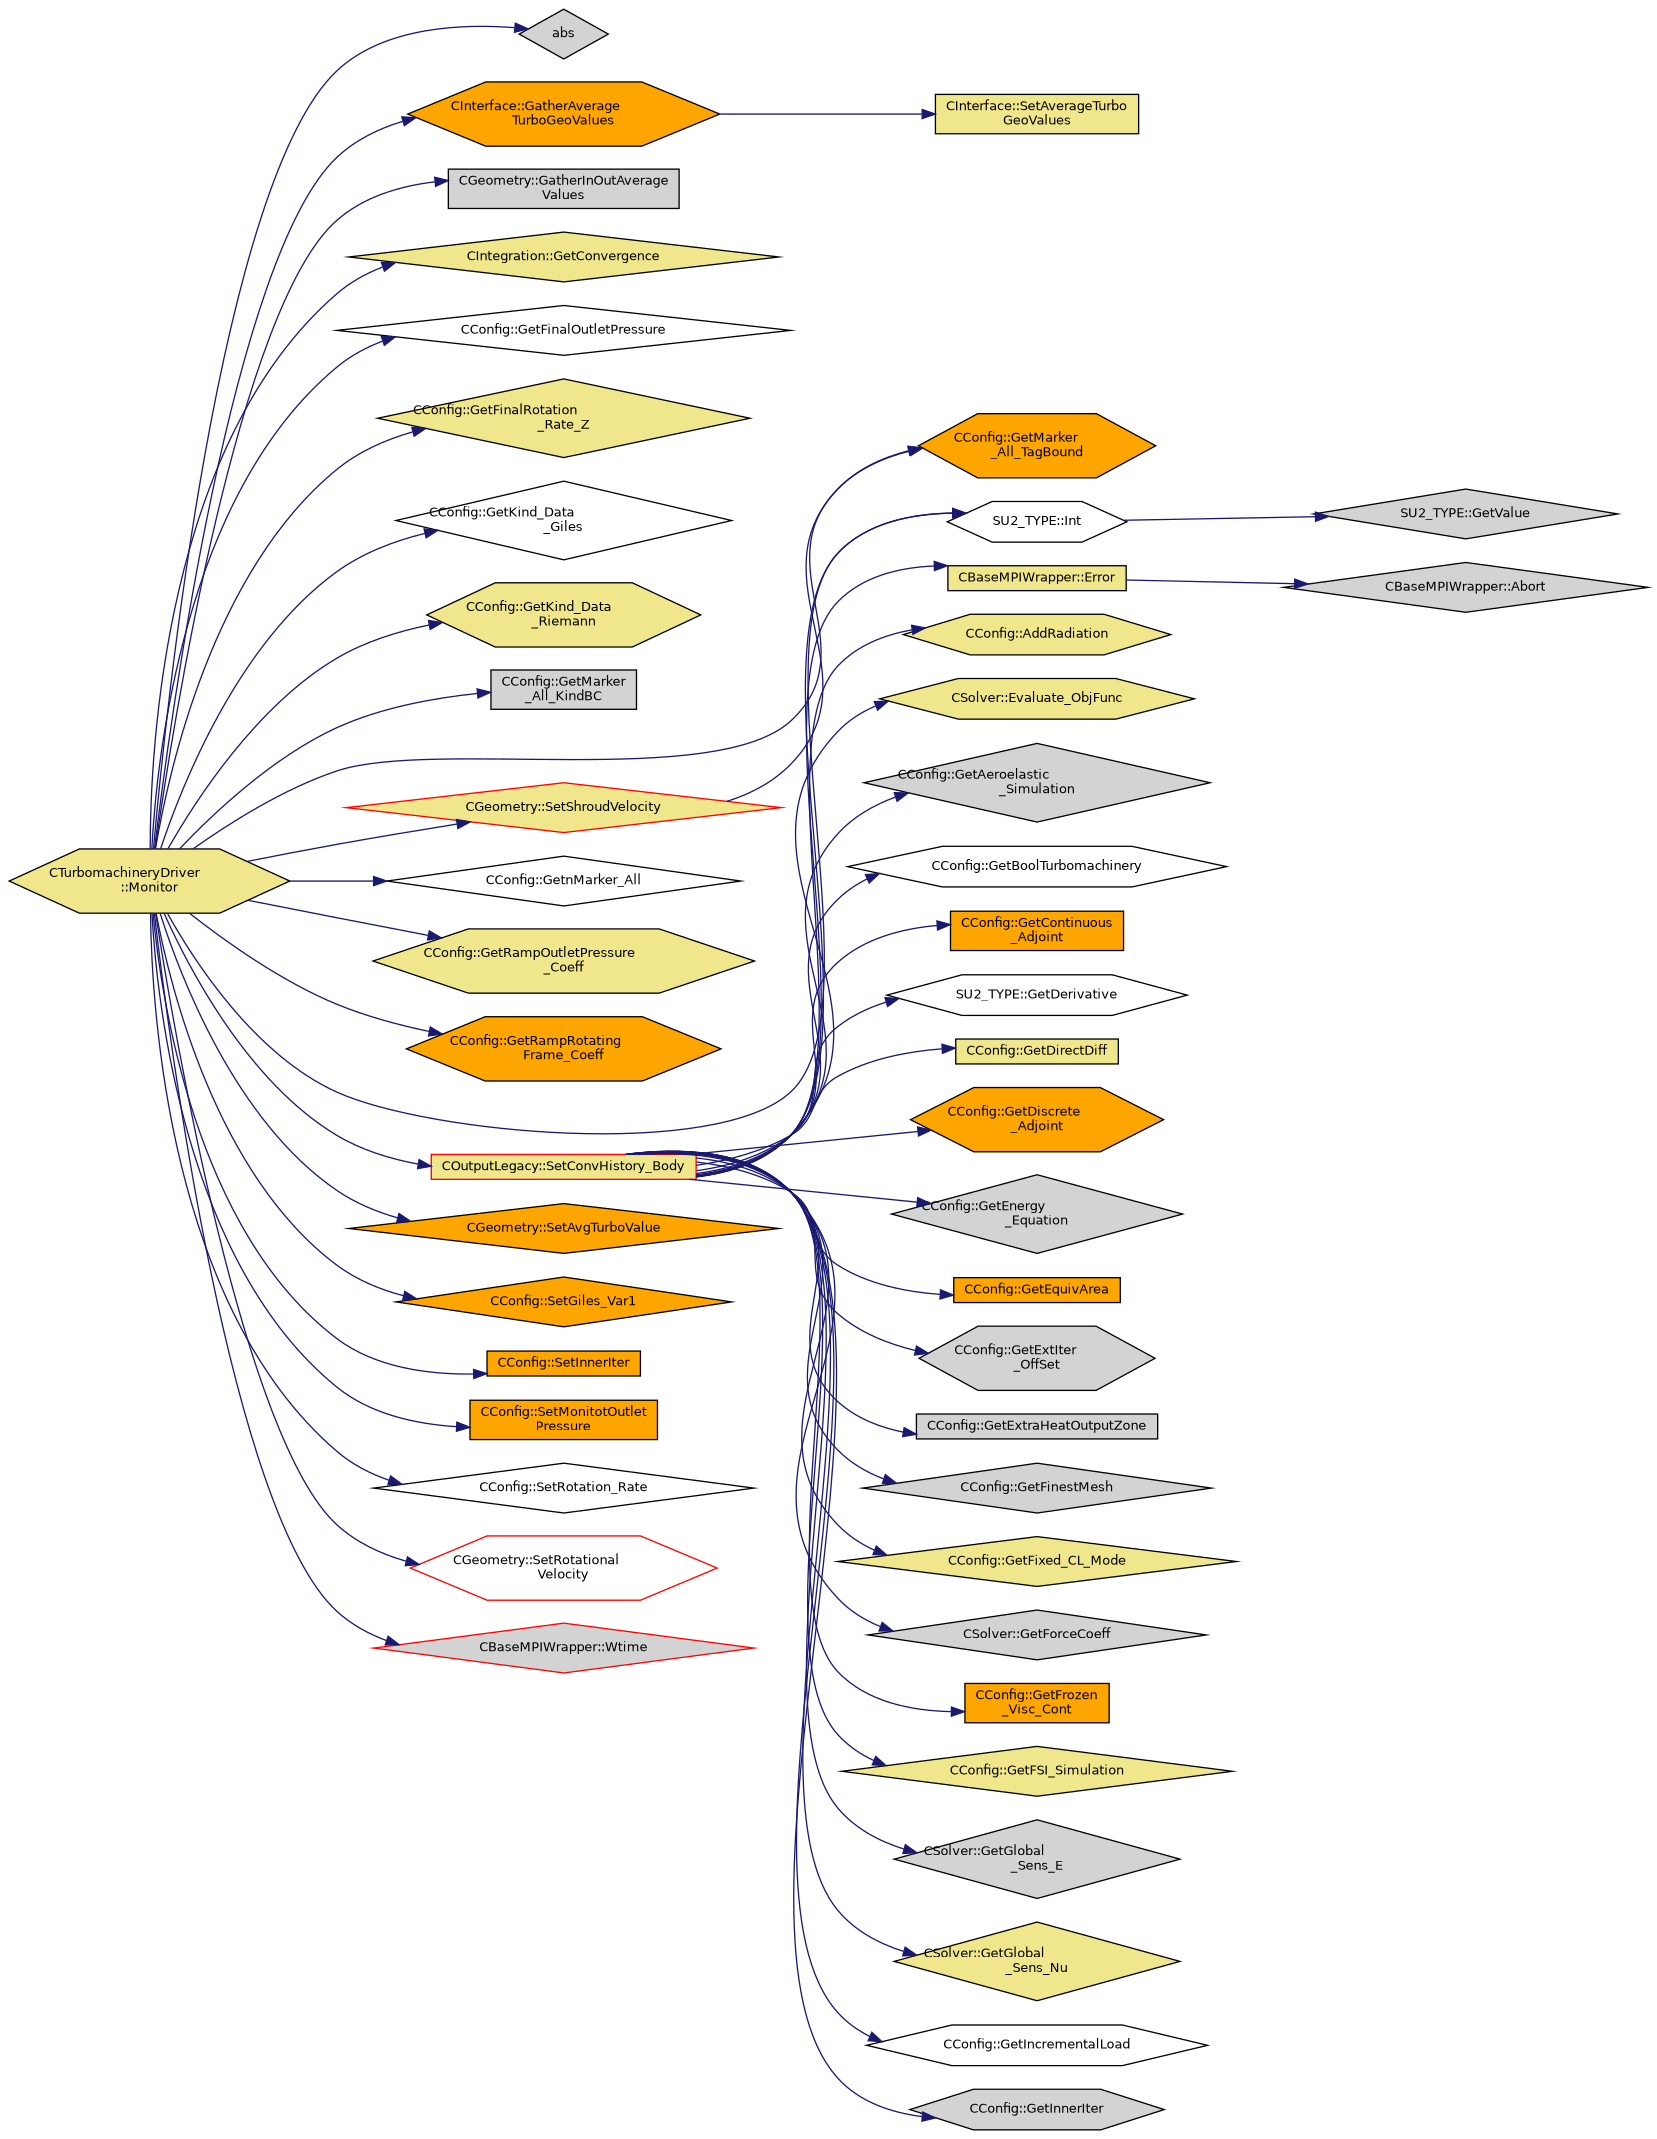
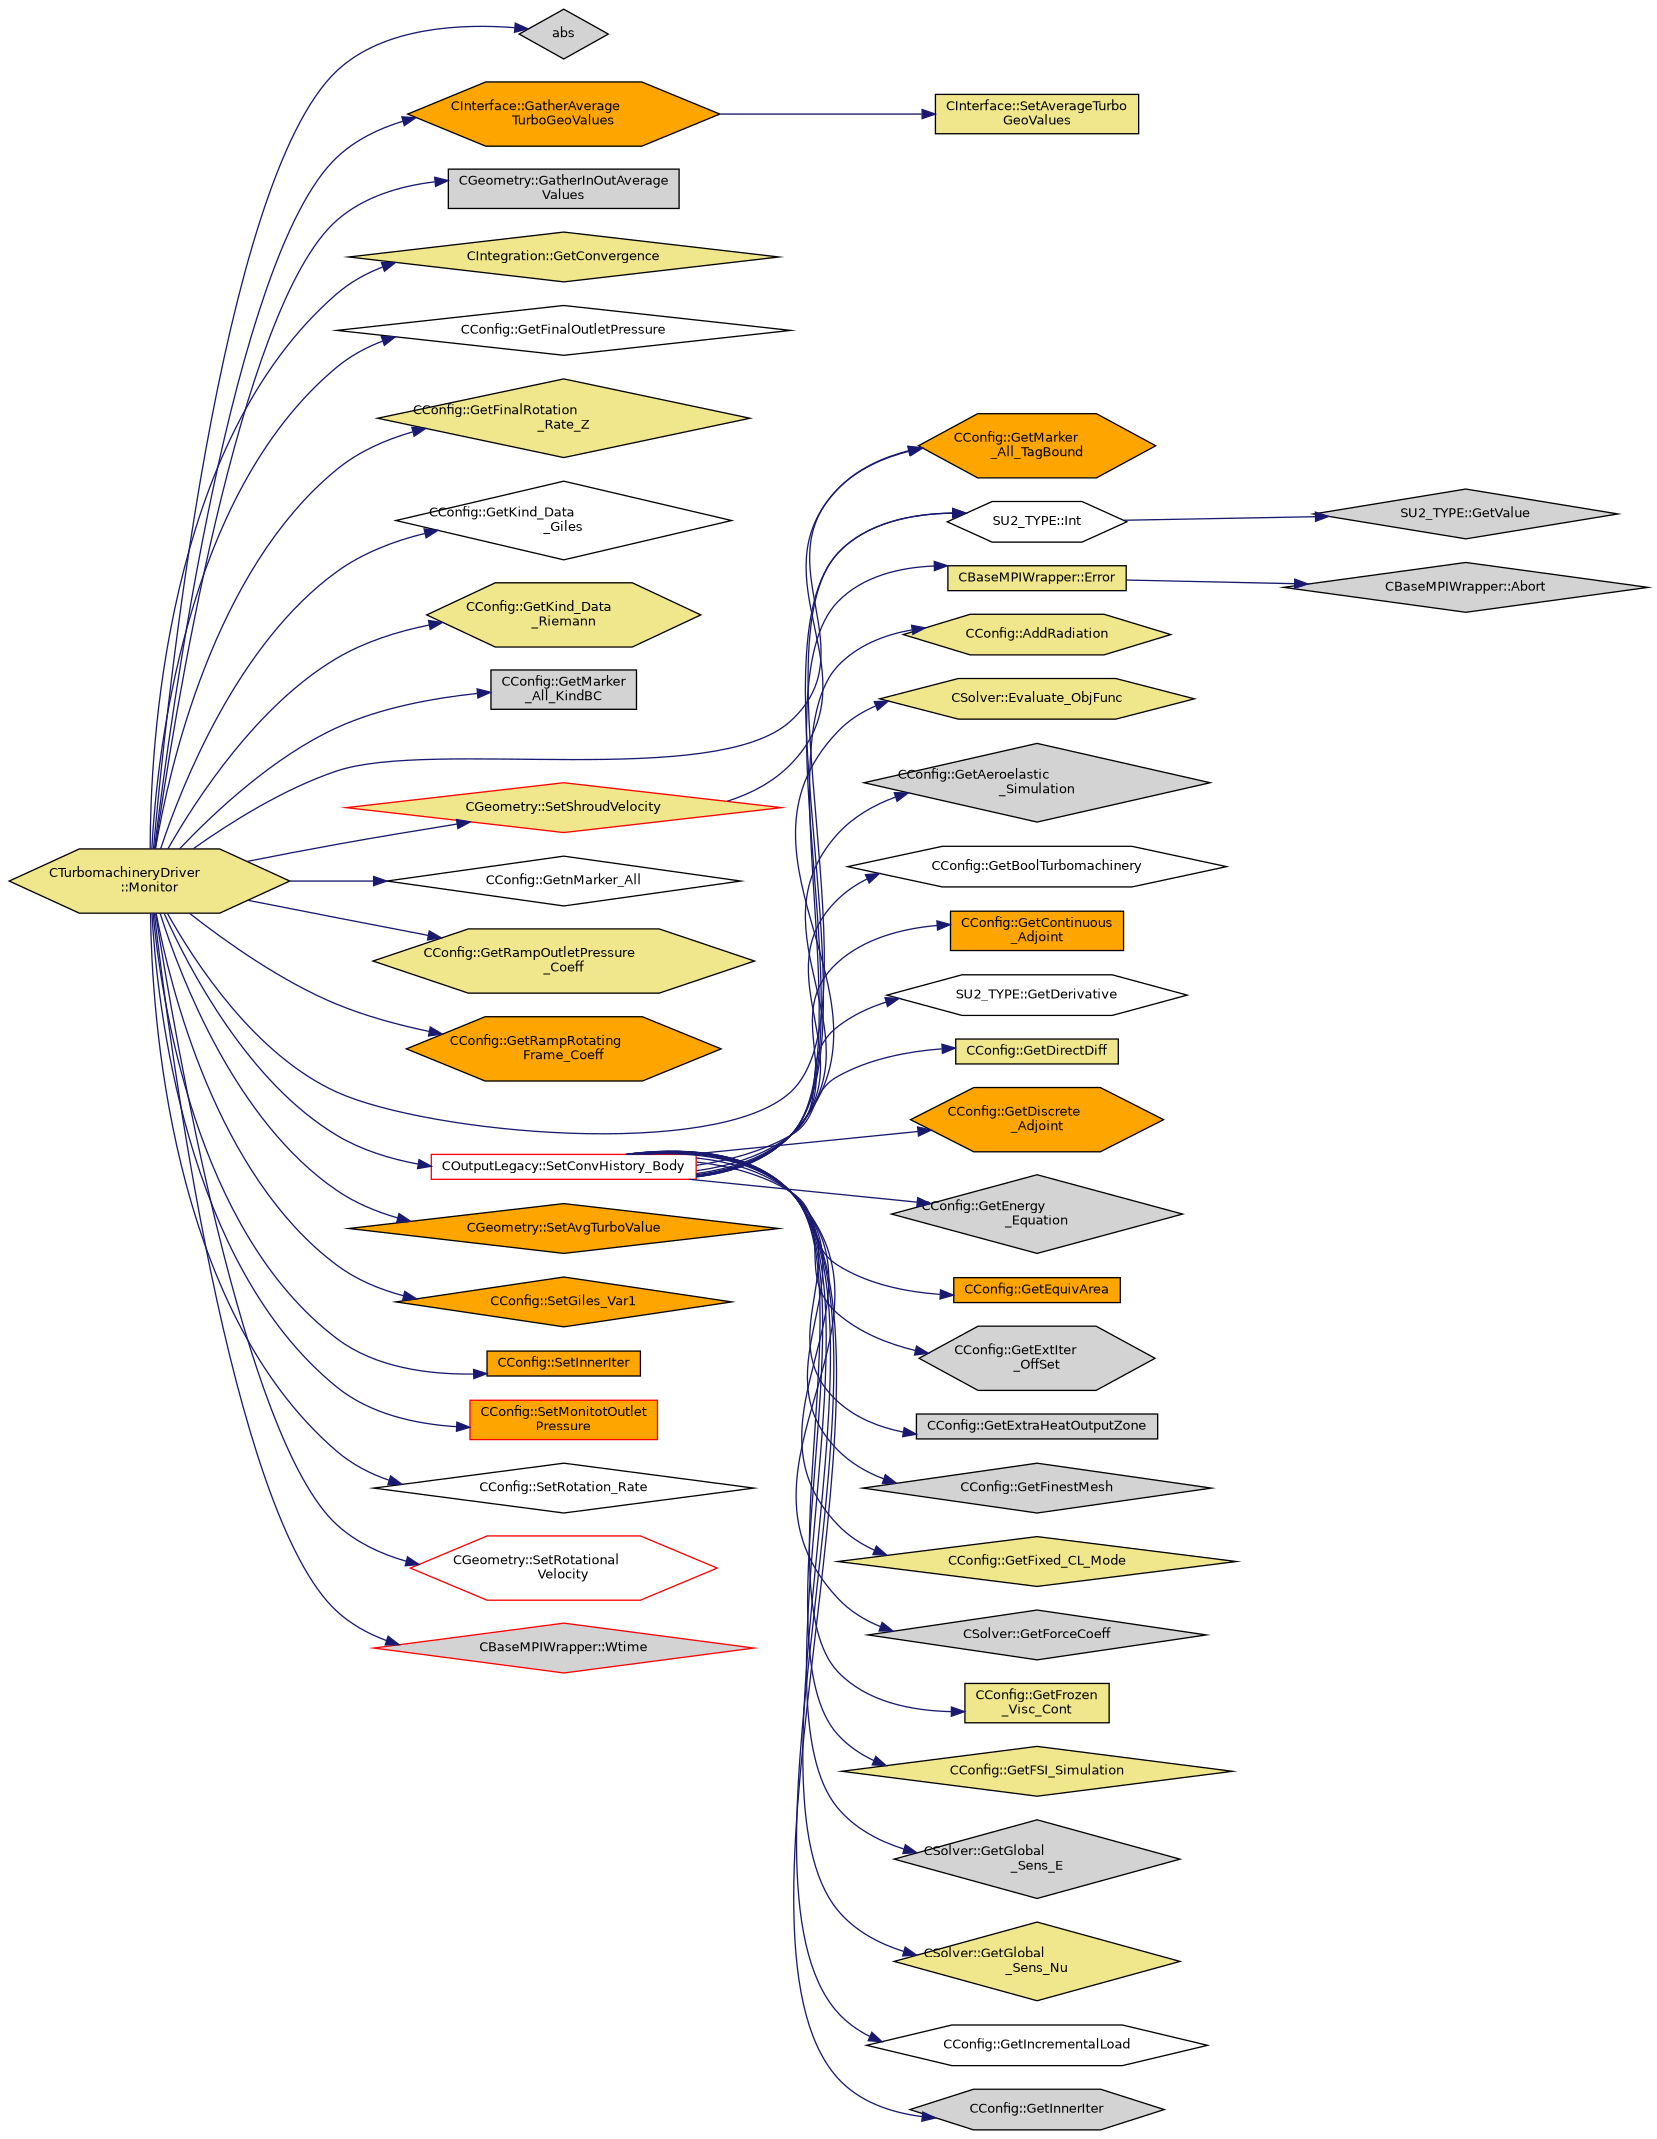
node "COutputLegacy::SetConvHistory_Body": fillcolor khaki -> white
node "CConfig::SetMonitotOutlet Pressure": color black -> red
node "CConfig::GetFrozen _Visc_Cont": fillcolor orange -> khaki
